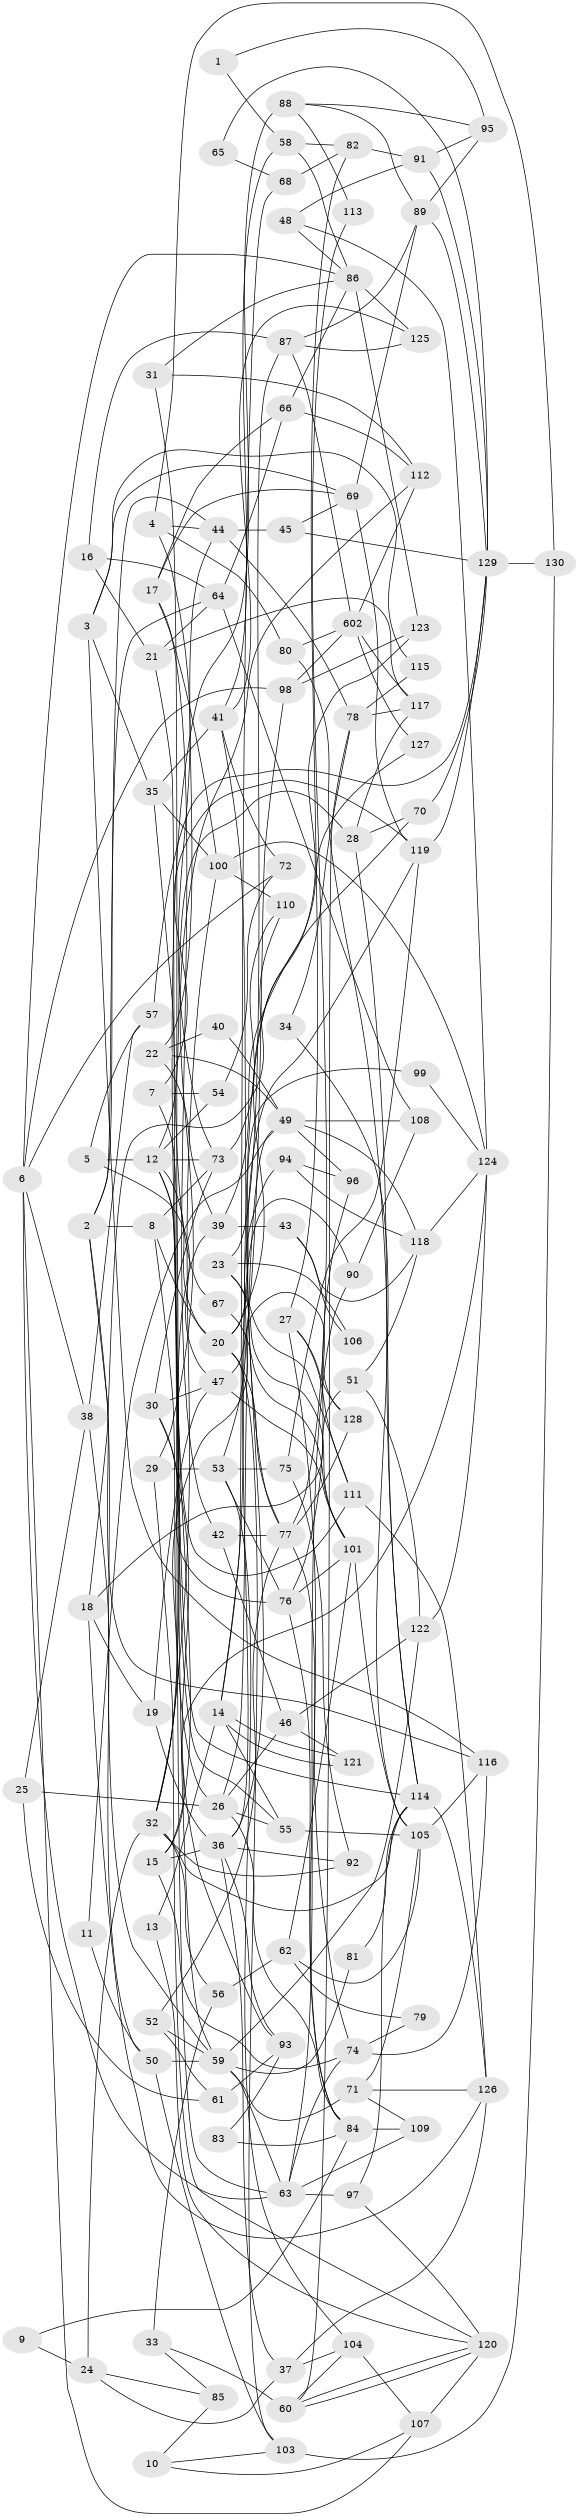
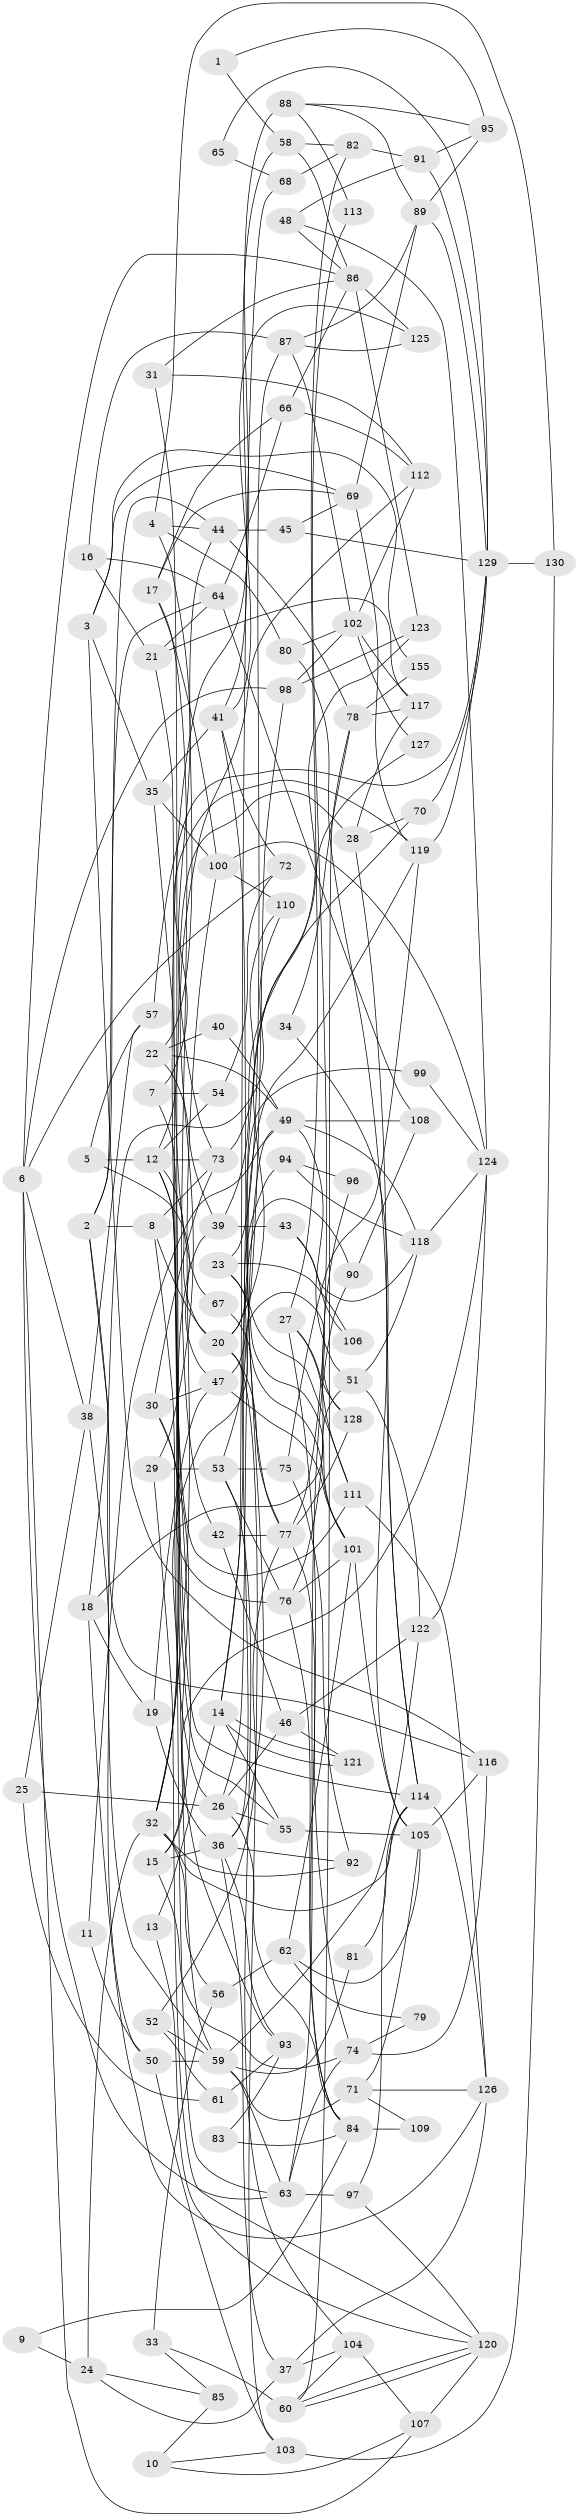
node "602": label "602" -> "102"
node "115": label "115" -> "155"
edge "49" -- "96": now "49" -- "51"
edge "109" -- "63": removed
